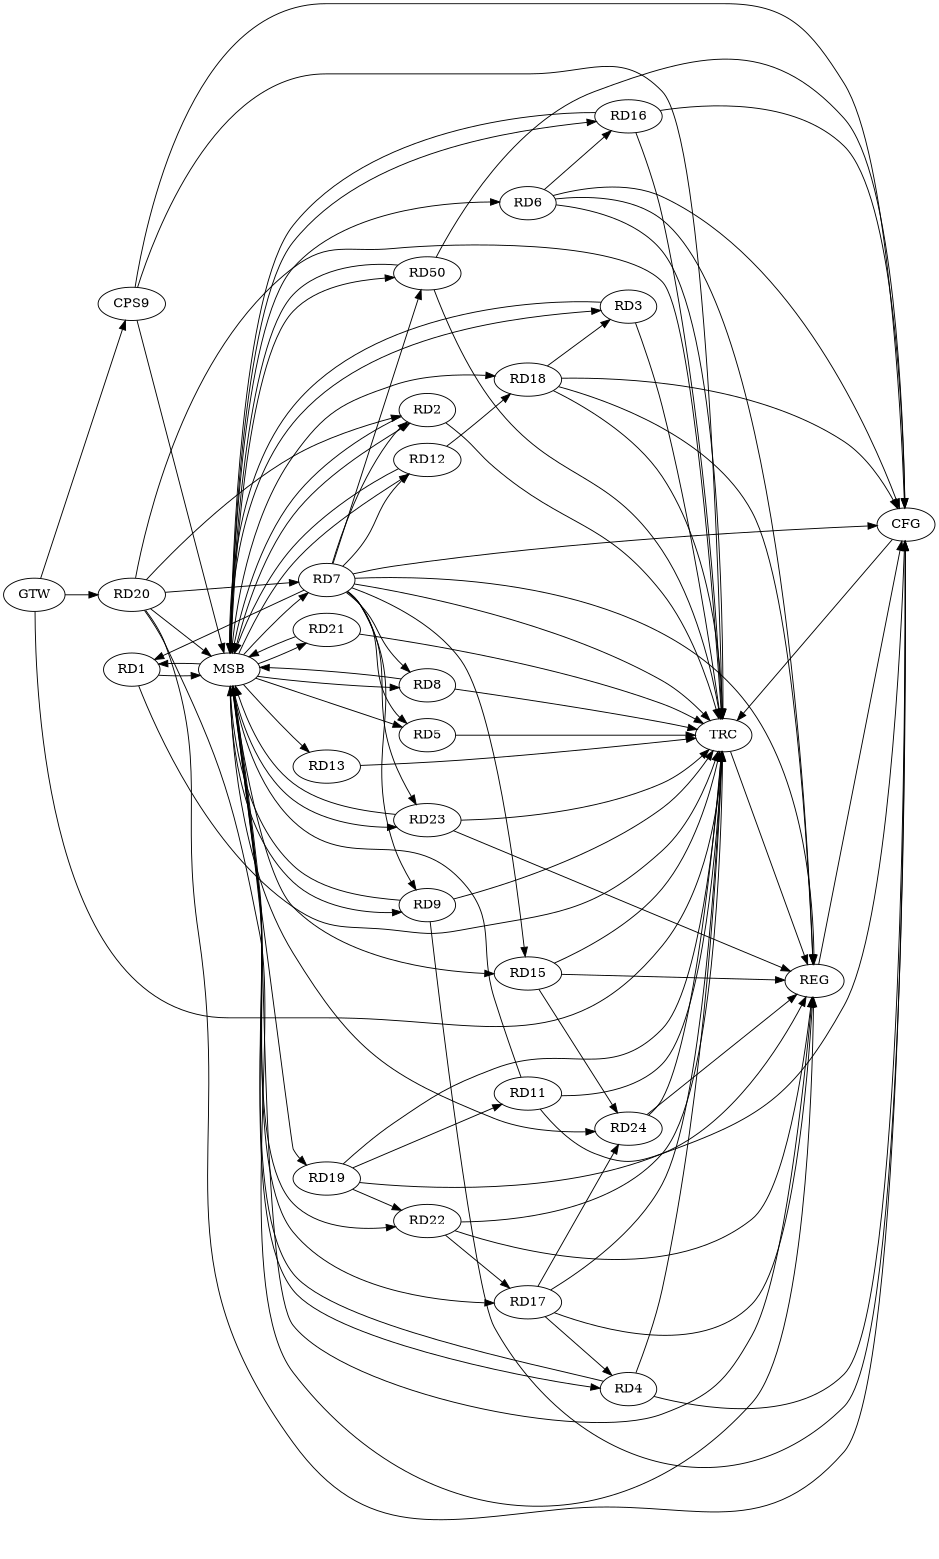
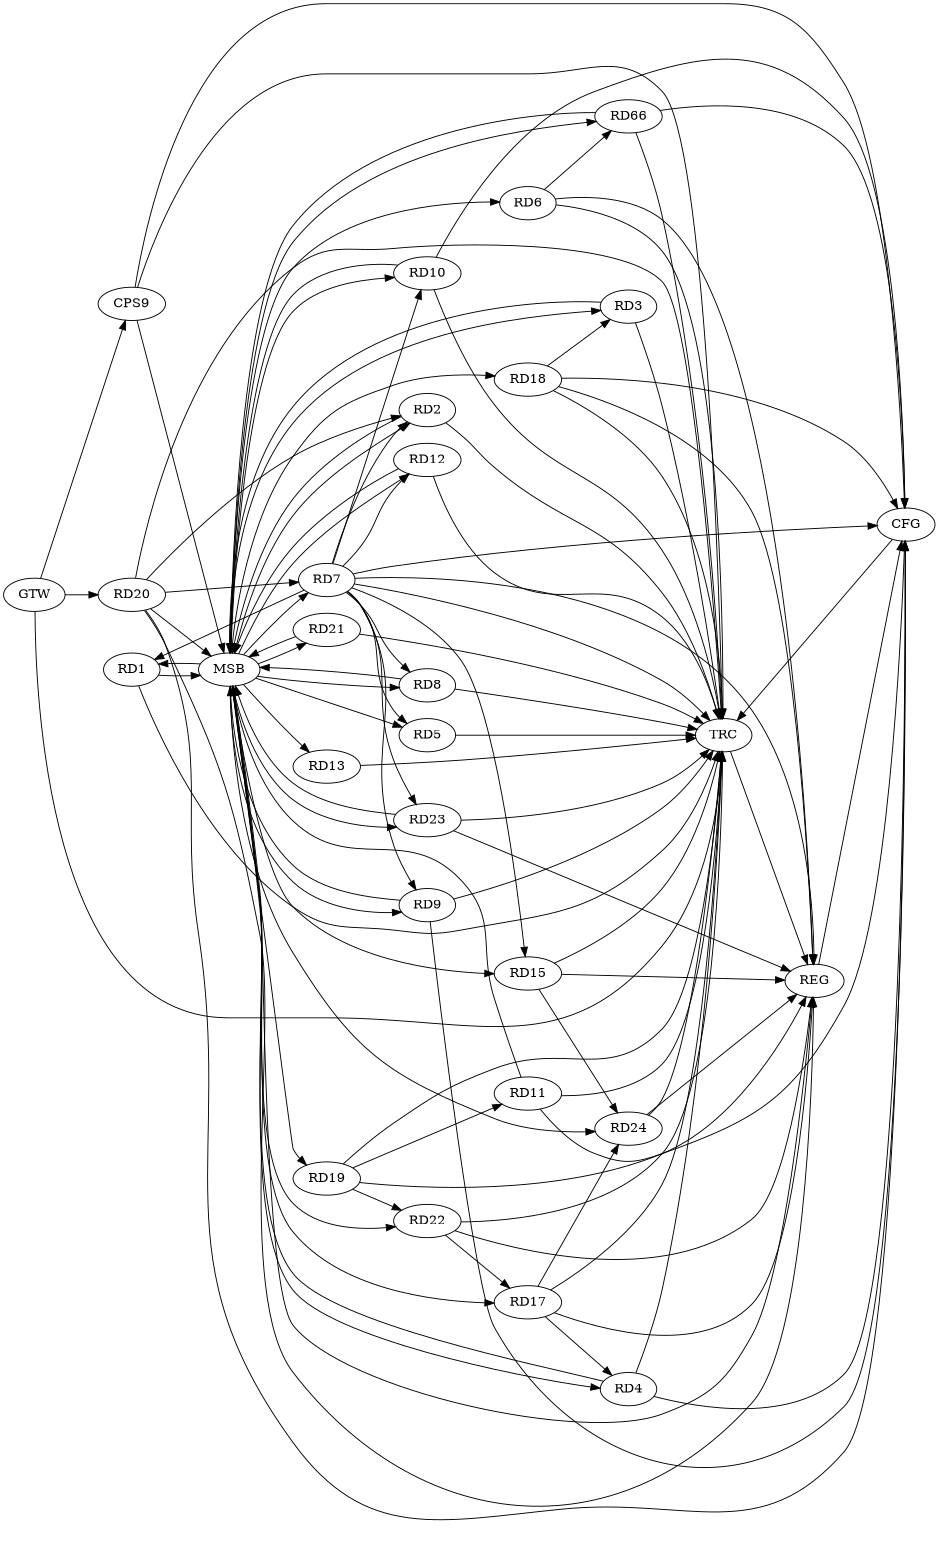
node "RD16": label "RD16" -> "RD66"
node "RD50": label "RD50" -> "RD10"
edge "RD6" -> "CFG": removed
edge "RD12" -> "RD18": now "RD12" -> "TRC"
